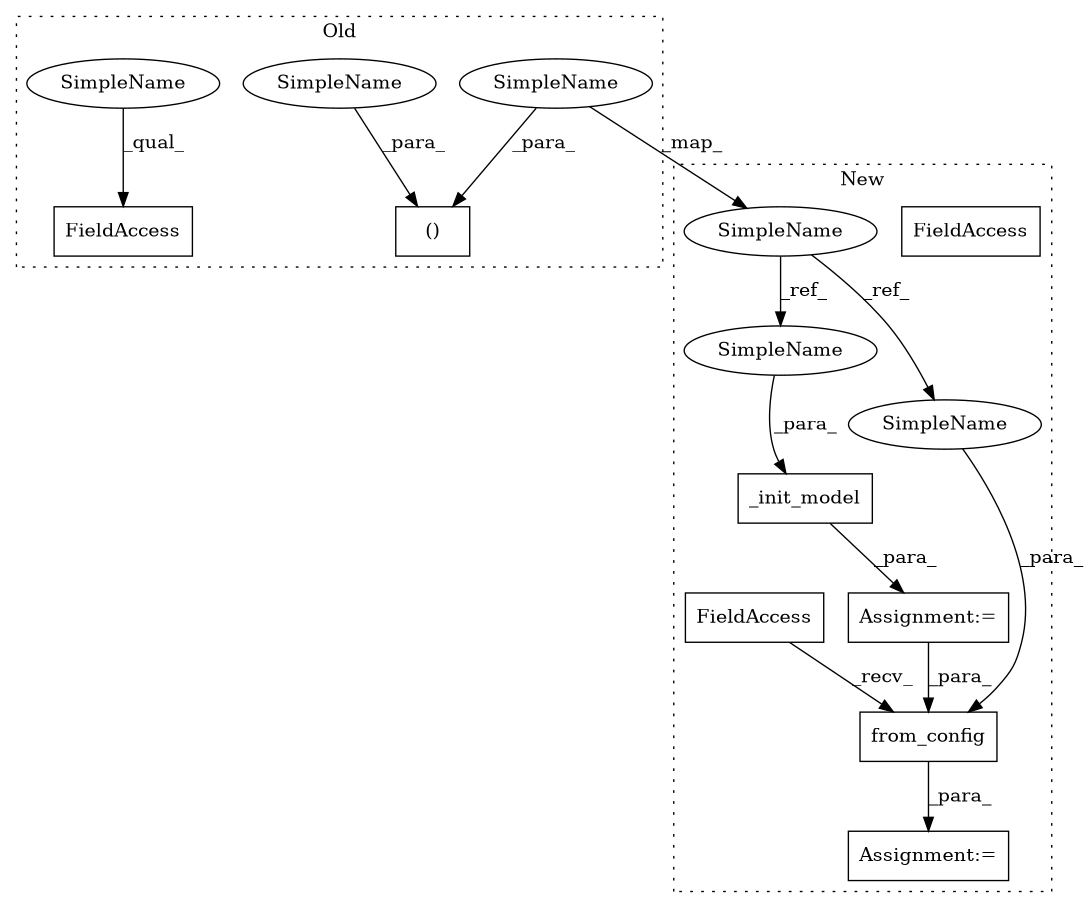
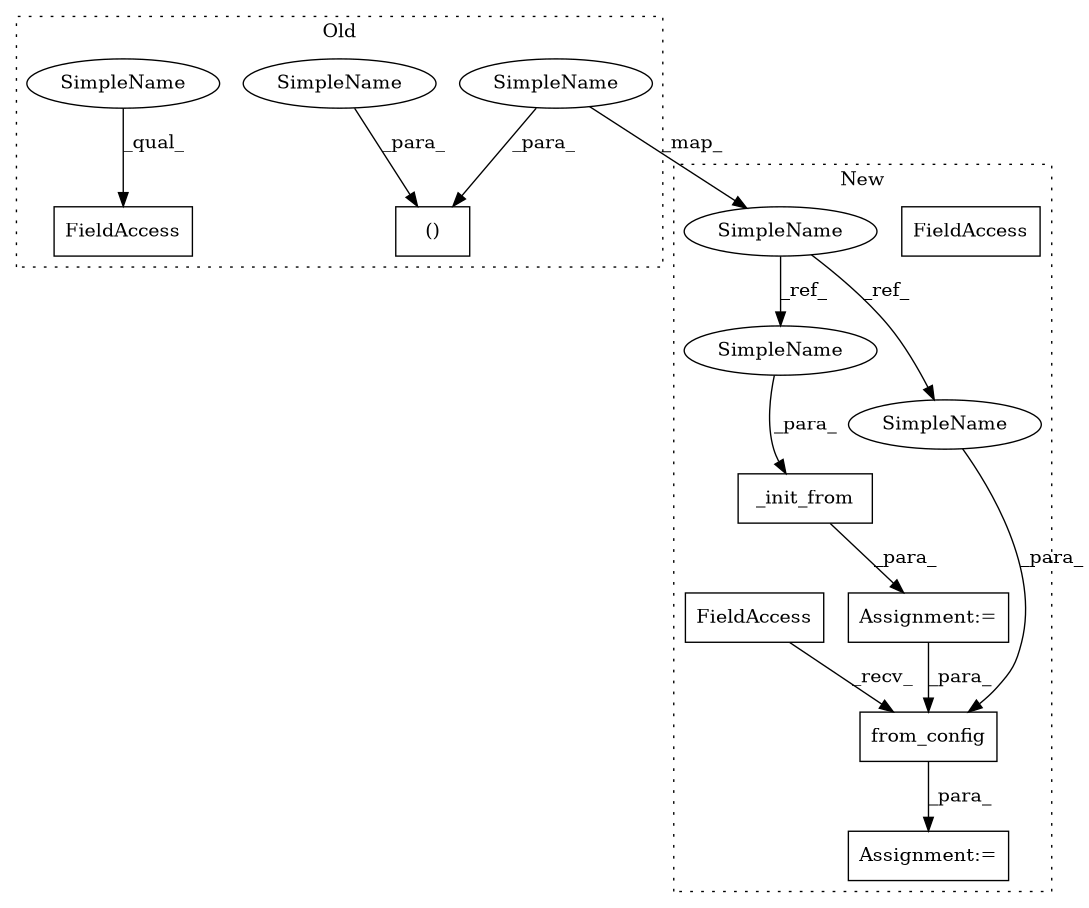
node "_init_model": label "_init_model" -> "_init_from"
